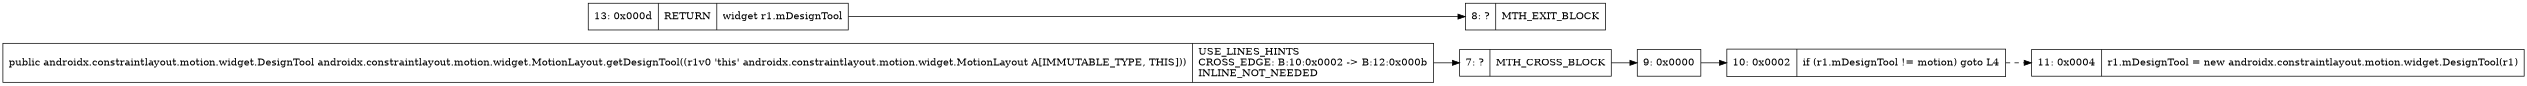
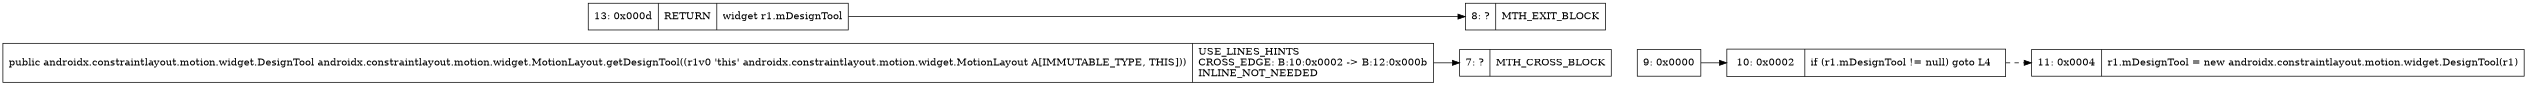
node "10: 0x0002": text "if (r1.mDesignTool != motion) goto L4" -> "if (r1.mDesignTool != null) goto L4"
edge "7: ?" -> "9: 0x0000": removed
